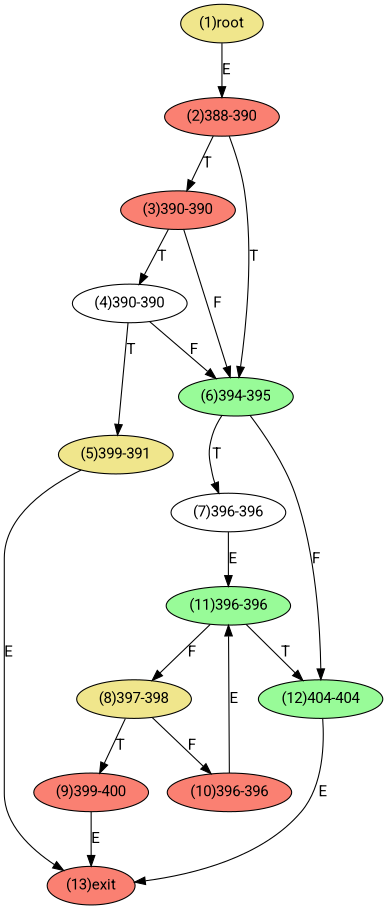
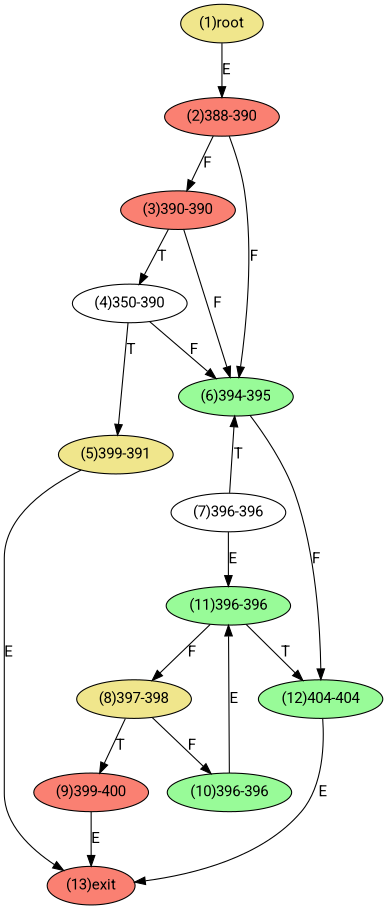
edge "(2)388-390" -> "(3)390-390": label "T" -> "F"
edge "(2)388-390" -> "(6)394-395": label "T" -> "F"
node "(4)390-390": label "(4)390-390" -> "(4)350-390"
edge "(6)394-395" -> "(7)396-396": reversed
node "(10)396-396": fillcolor salmon -> palegreen
